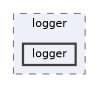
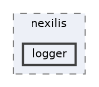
cluster "logger": label "logger" -> "nexilis"
